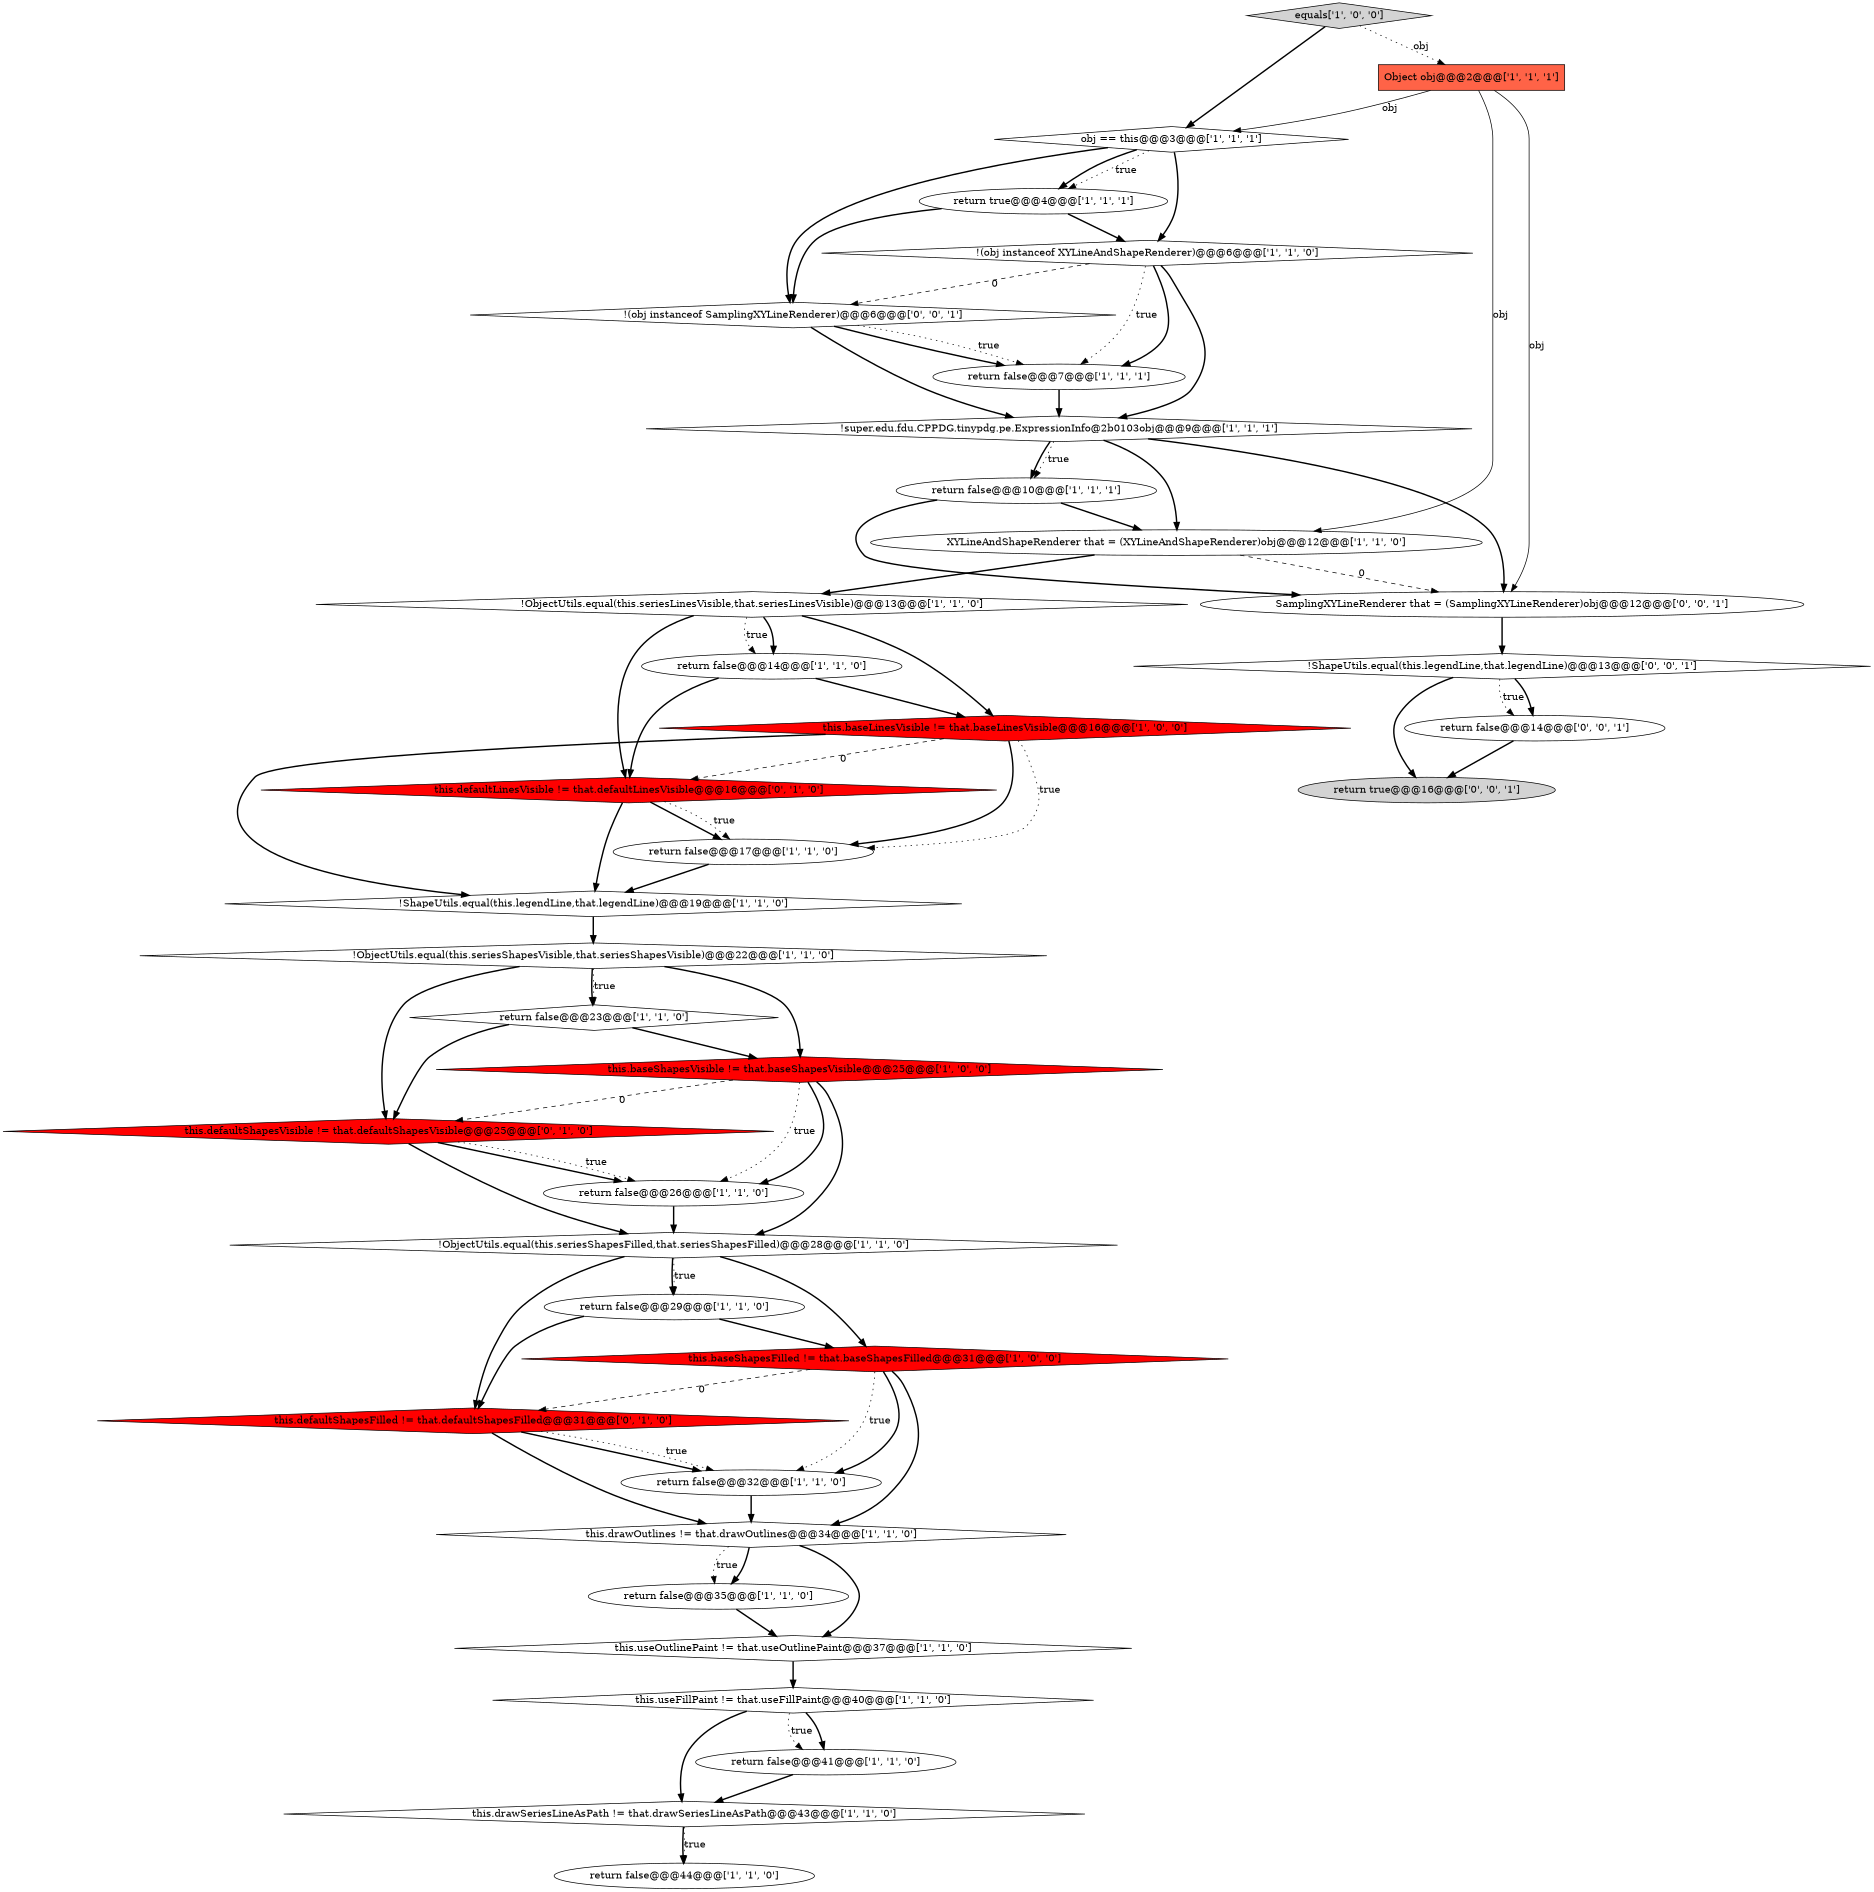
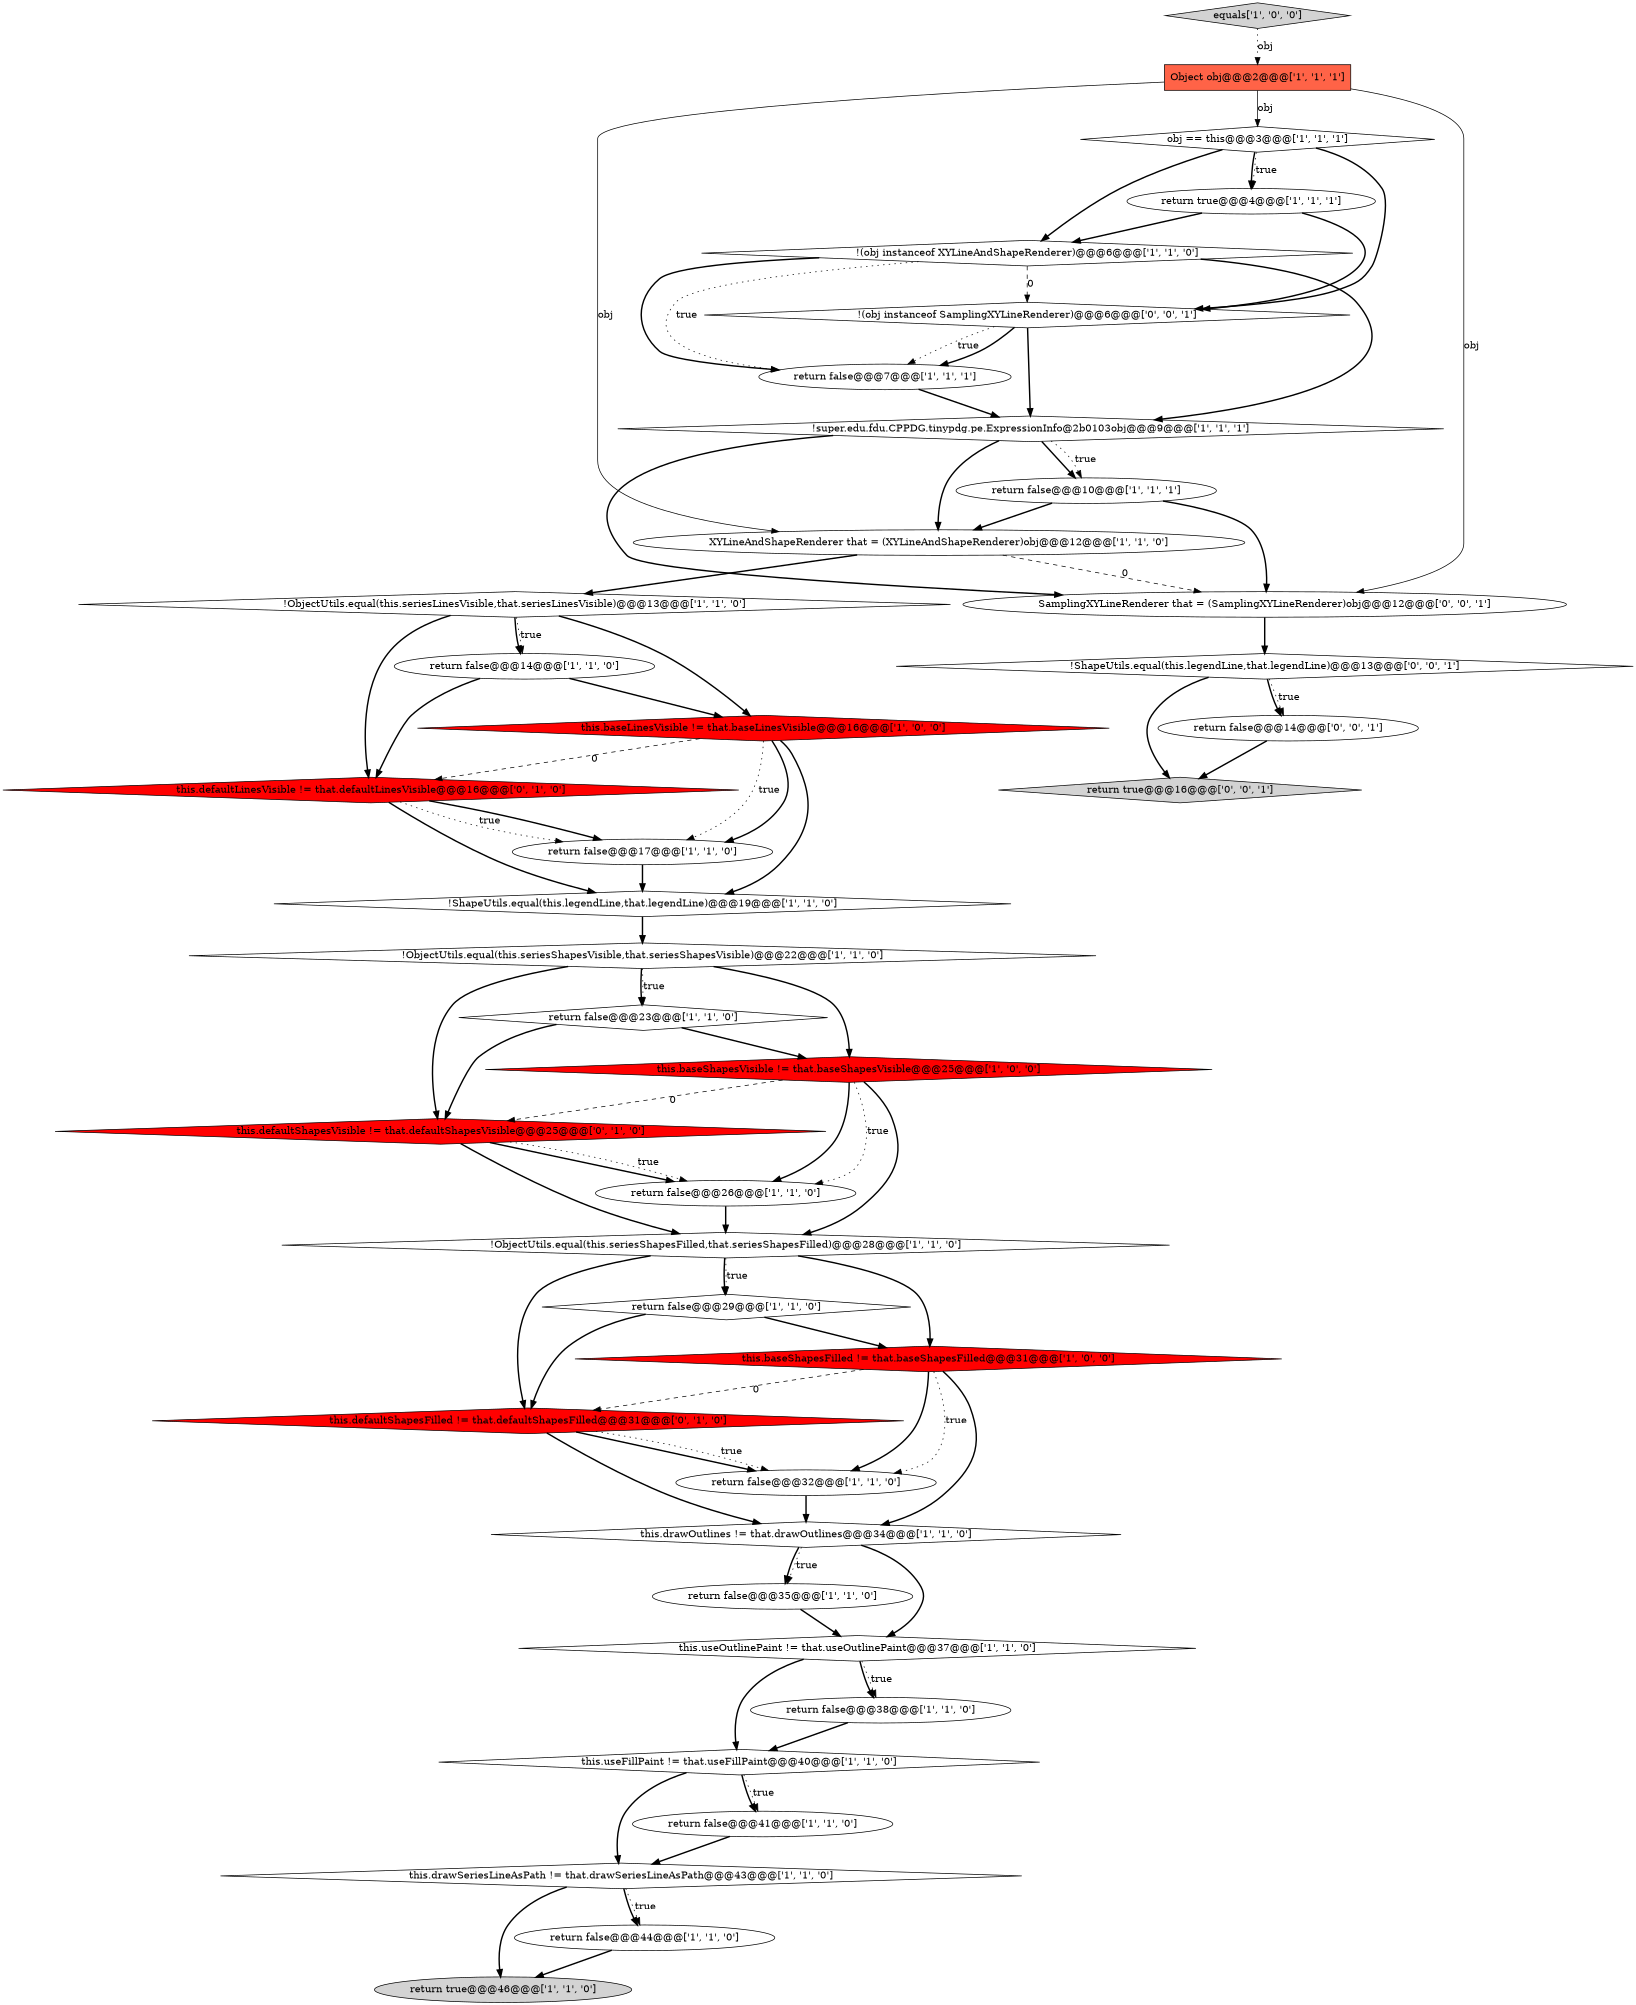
edge "equals['1', '0', '0']" -> "obj == this@@@3@@@['1', '1', '1']": removed
node "return true@@@16@@@['0', '0', '1']": shape ellipse -> diamond
node "return false@@@29@@@['1', '1', '0']": shape ellipse -> diamond
node "return false@@@38@@@['1', '1', '0']": added
node "return true@@@46@@@['1', '1', '0']": added
